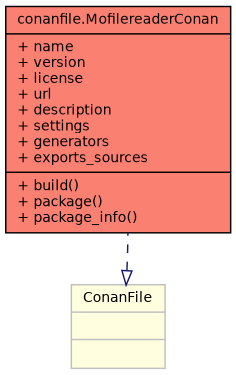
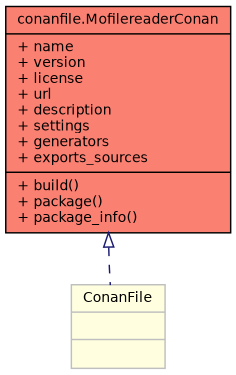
edge "conanfile.MofilereaderConan" -> "ConanFile": reversed
